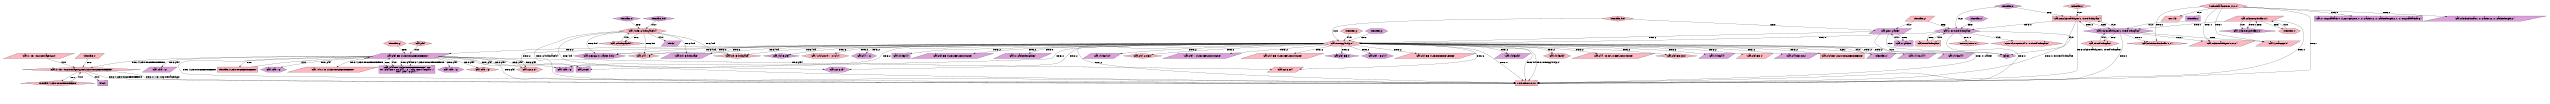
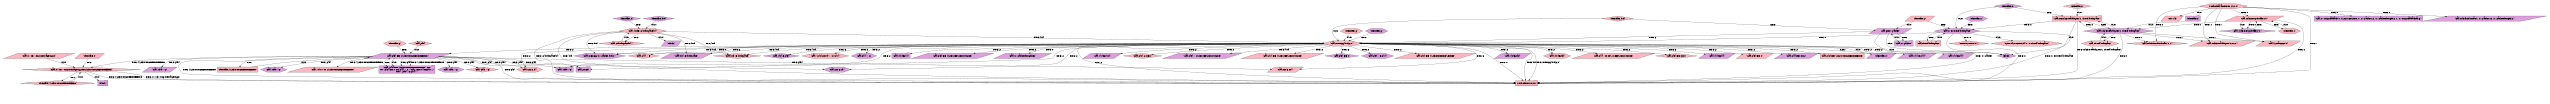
edge "(MethodParameterIn,SSL *s)" -> "(Call,ssl3_setup_buffers(s))": added, label "DDG: s"
edge "(Call,ssl23_read_bytes(s, sizeof buf_space))" -> "(Call,SSL_accept(s))": label "CFG: " -> "DDG: s"
edge "(Call,*buf= &(buf_space[0]))" -> "(Call,p[4] < 5)": now "(Call,*buf= &(buf_space[0]))" -> "(Call,memcpy(buf,p,n))"
edge "(Call,memcpy(buf,p,n))" -> "(Call,p[9] > SSL3_VERSION_MAJOR)": label "DDG: p" -> "DDG: buf"
